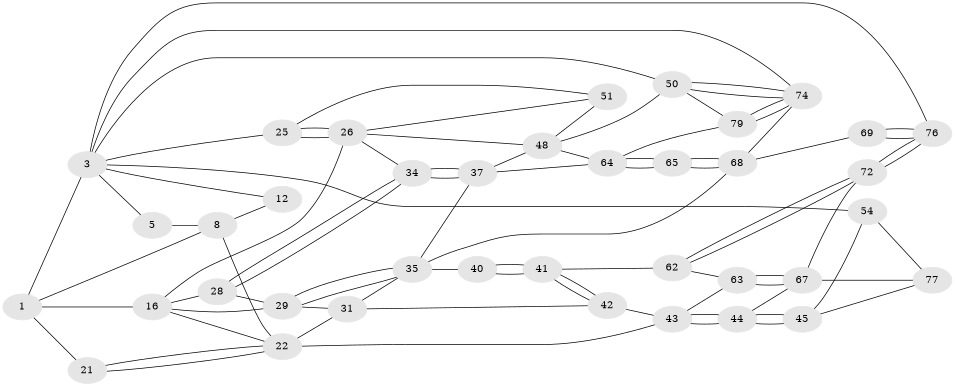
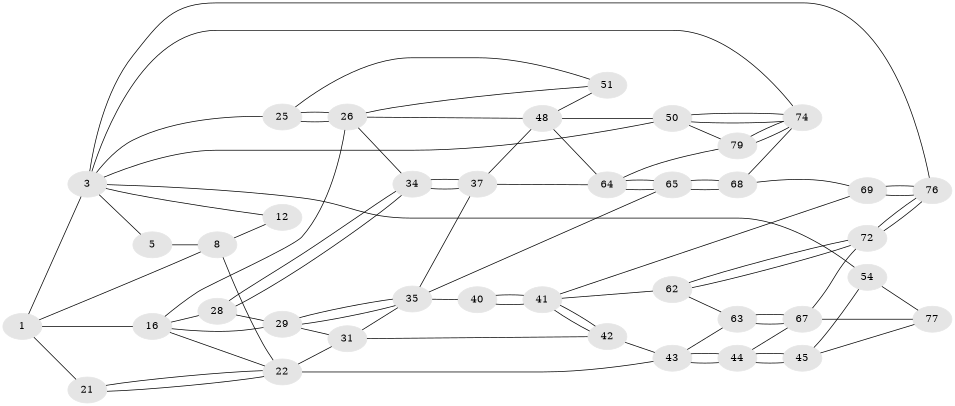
edge "68" -- "35": now "65" -- "35"
edge "69" -- "41": added
